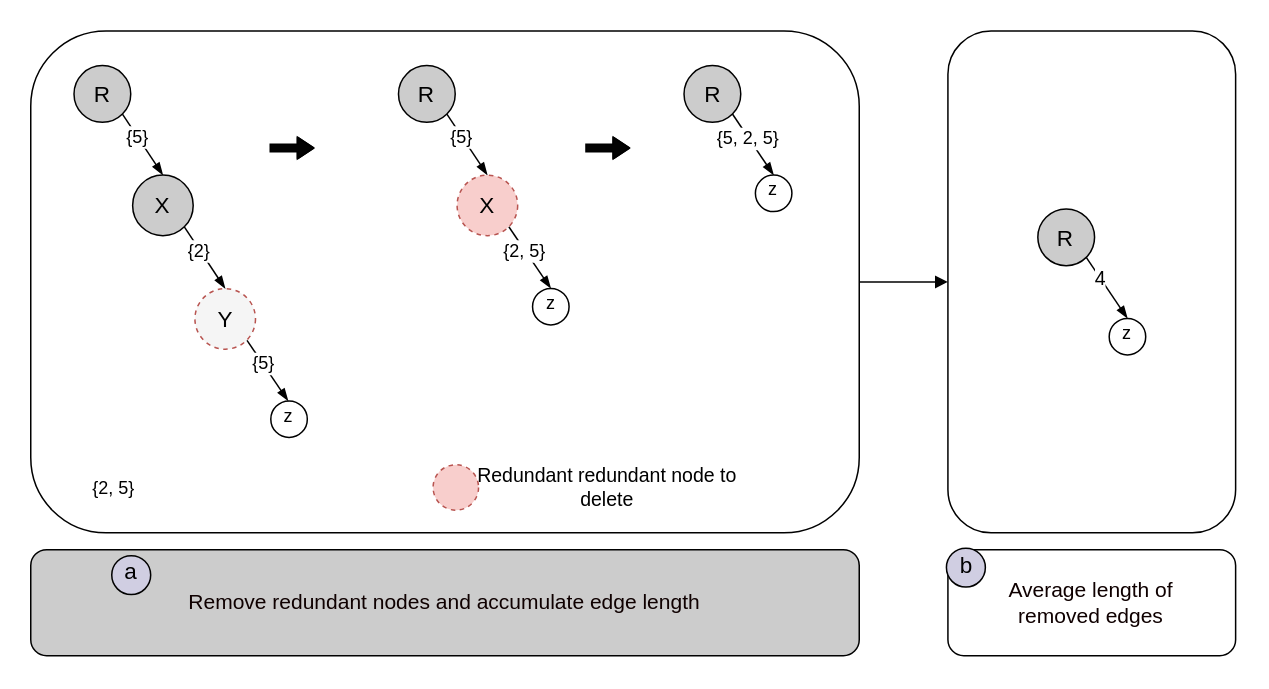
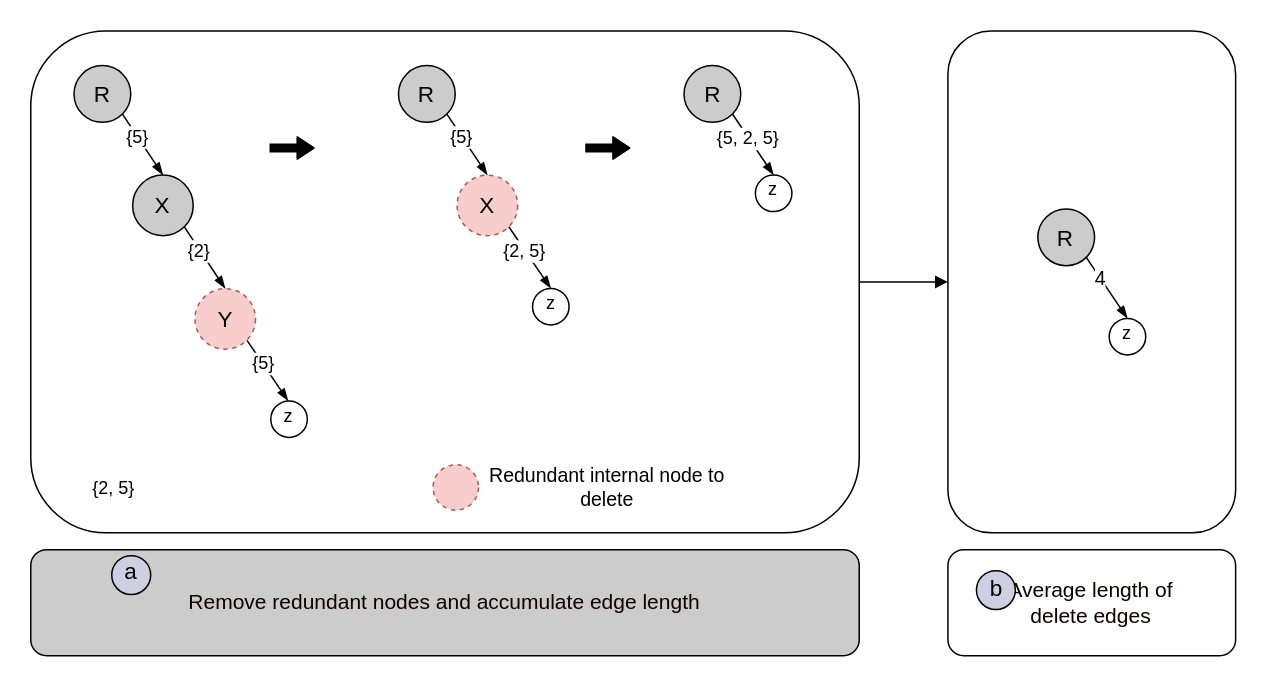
node "Y": fillcolor #f5f5f5 -> #f8cecc
node "Redundant redundant node to delete": label "Redundant redundant node to delete" -> "Redundant internal node to delete"
node "b": moved (966, 567) -> (996, 590)
node "Average length of removed edges": label "Average length of removed edges" -> "Average length of delete edges"
